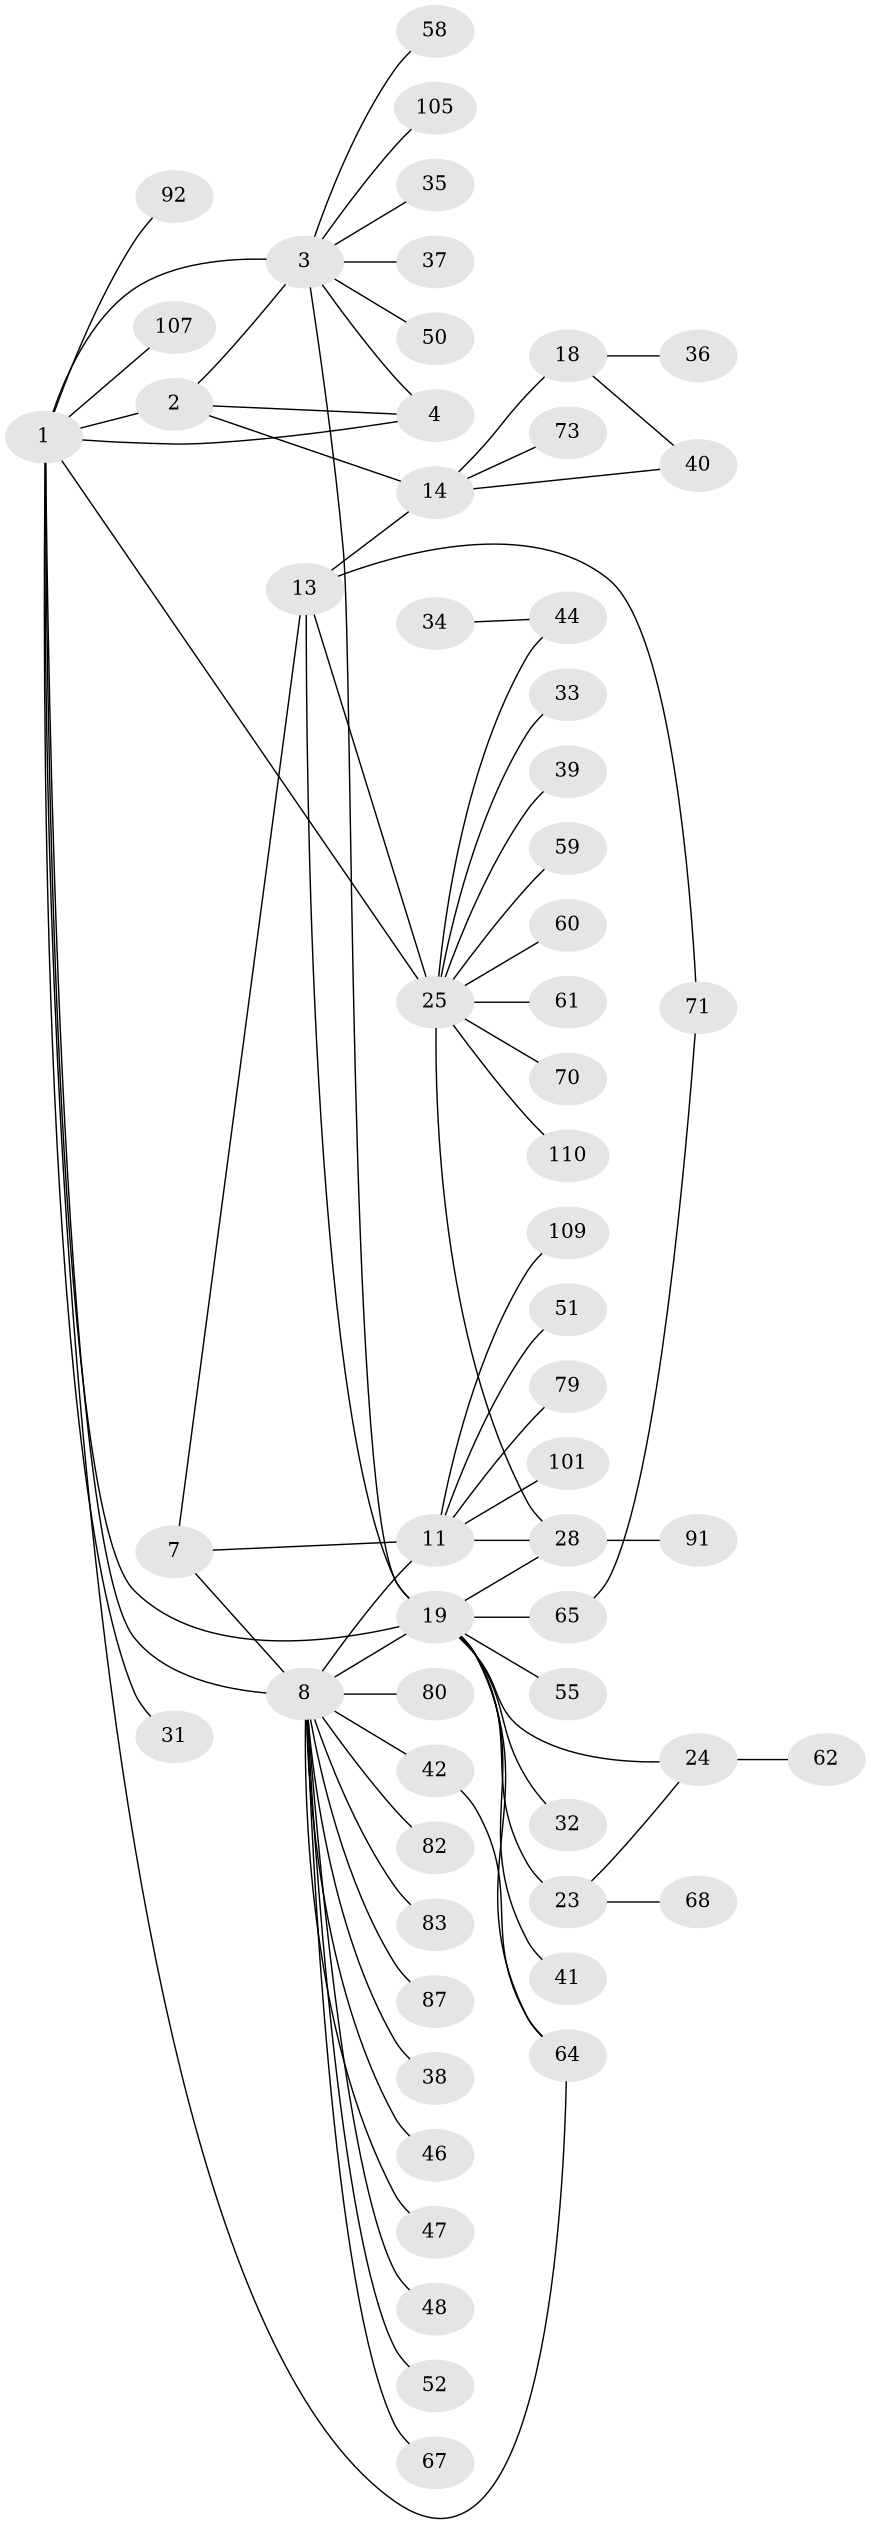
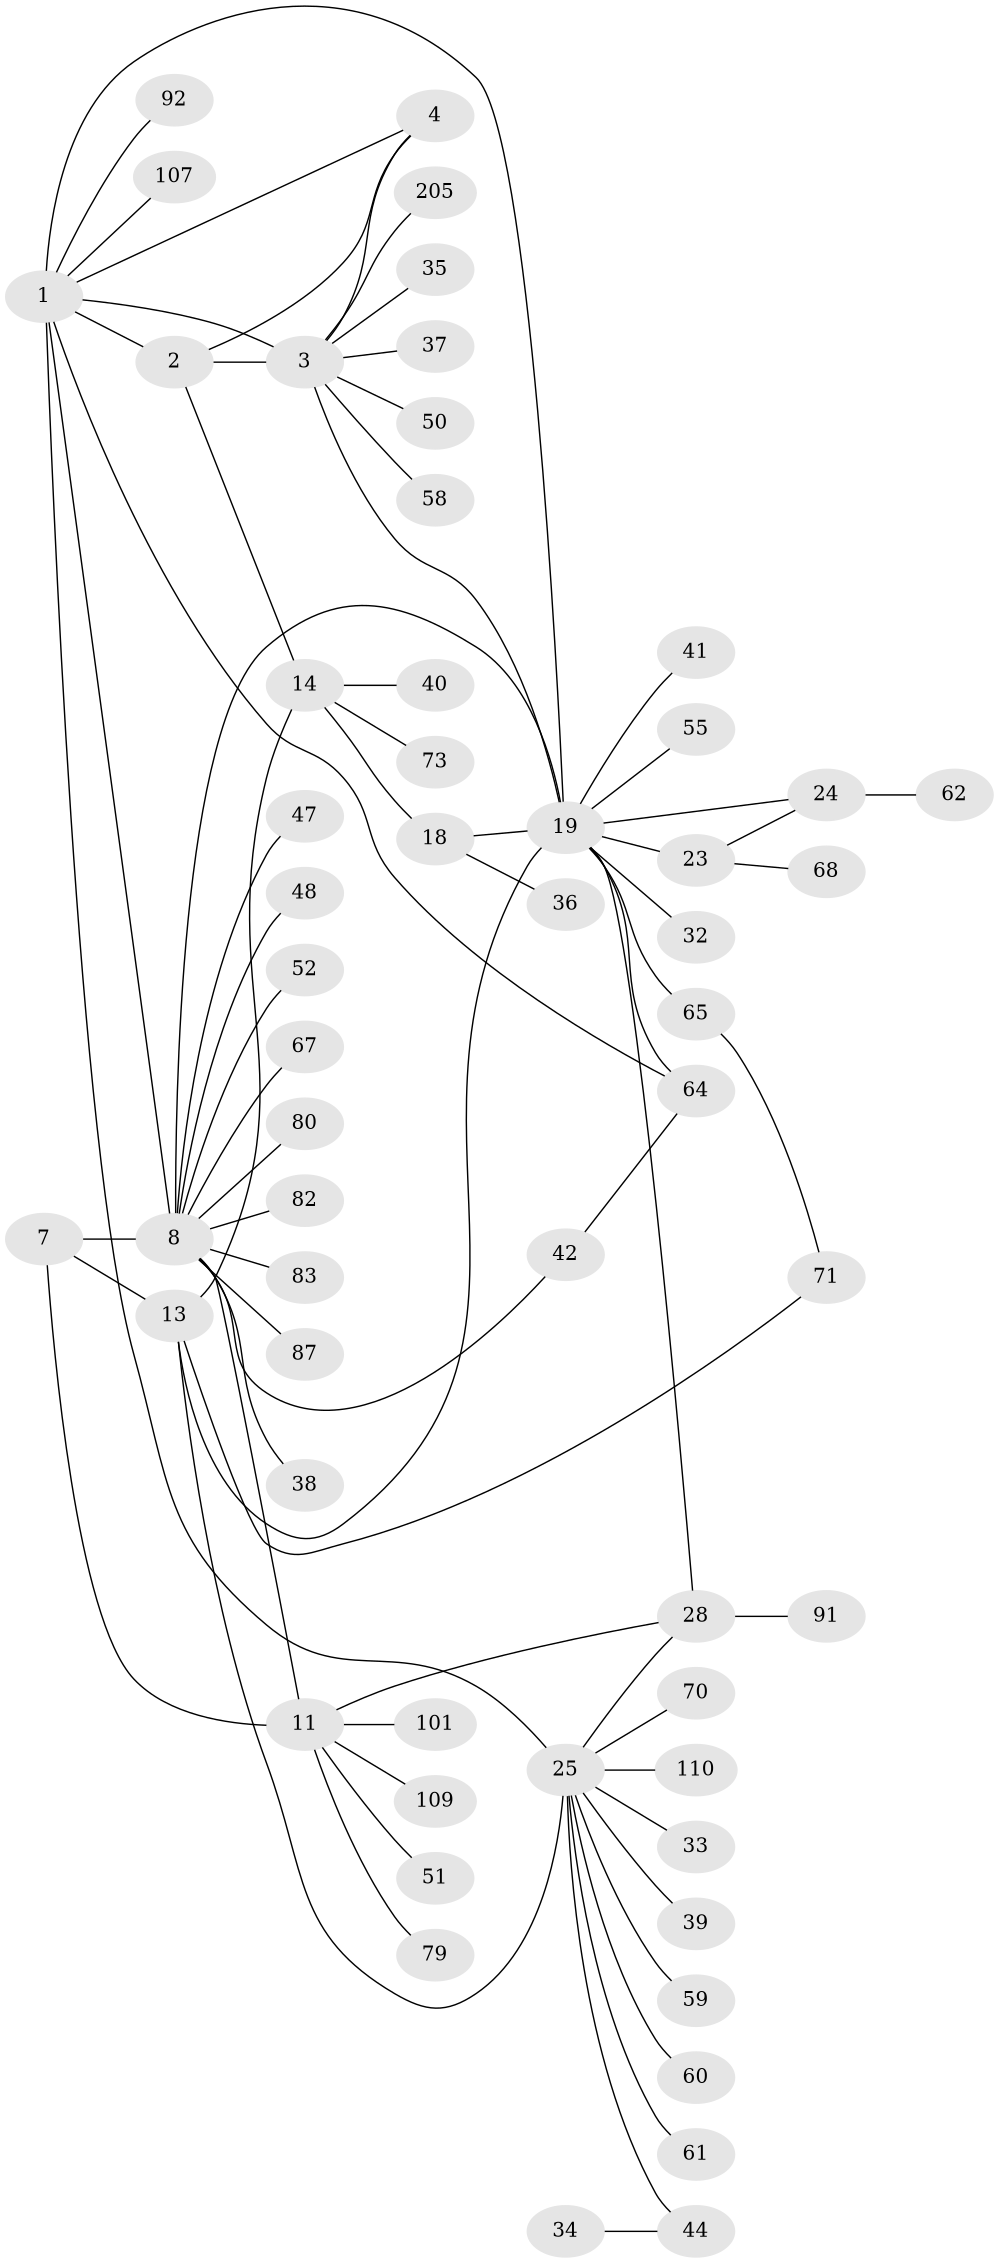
node "105": label "105" -> "205"
edge "18" -- "40": now "18" -- "19"
node "31": removed
node "46": removed
